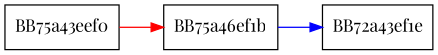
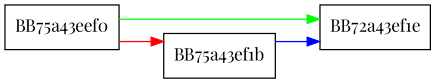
edge "BB75a43eef0" -> "BB72a43ef1e": added
node "BB75a46ef1b": label "BB75a46ef1b" -> "BB75a43ef1b"
